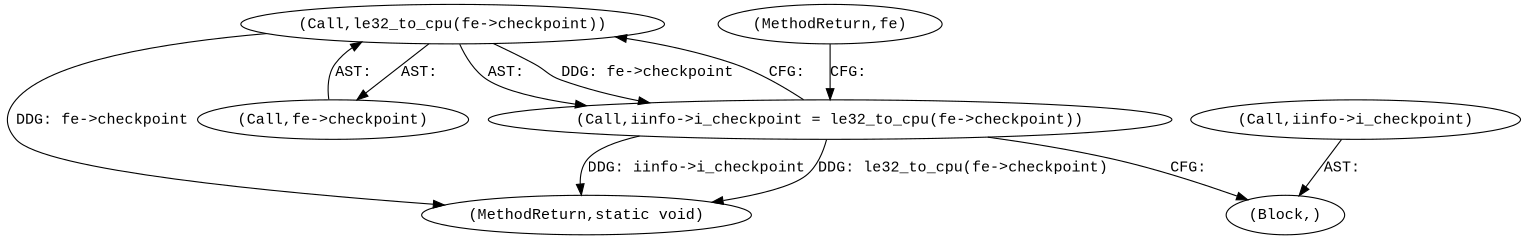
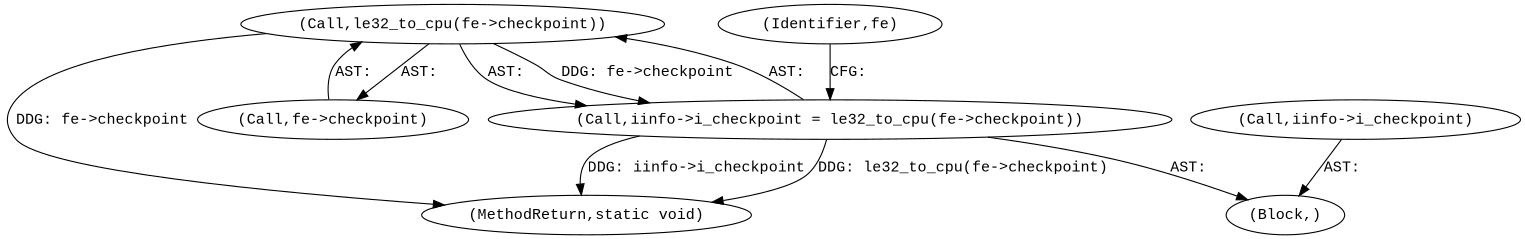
node "(MethodReturn,fe)": label "(MethodReturn,fe)" -> "(Identifier,fe)"
edge "(Call,iinfo->i_checkpoint = le32_to_cpu(fe->checkpoint))" -> "(Call,le32_to_cpu(fe->checkpoint))": label "CFG: " -> "AST: "
edge "(Call,iinfo->i_checkpoint = le32_to_cpu(fe->checkpoint))" -> "(Block,)": label "CFG: " -> "AST: "
